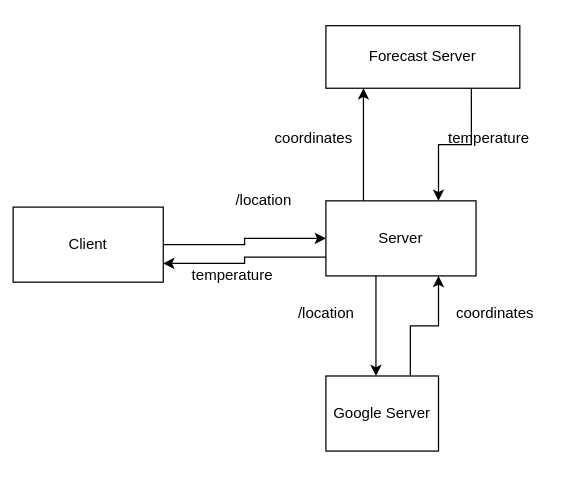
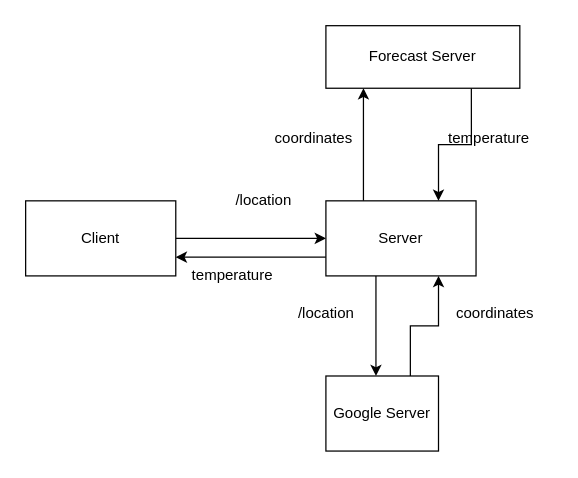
node "Client": moved (88, 244) -> (101, 238)
